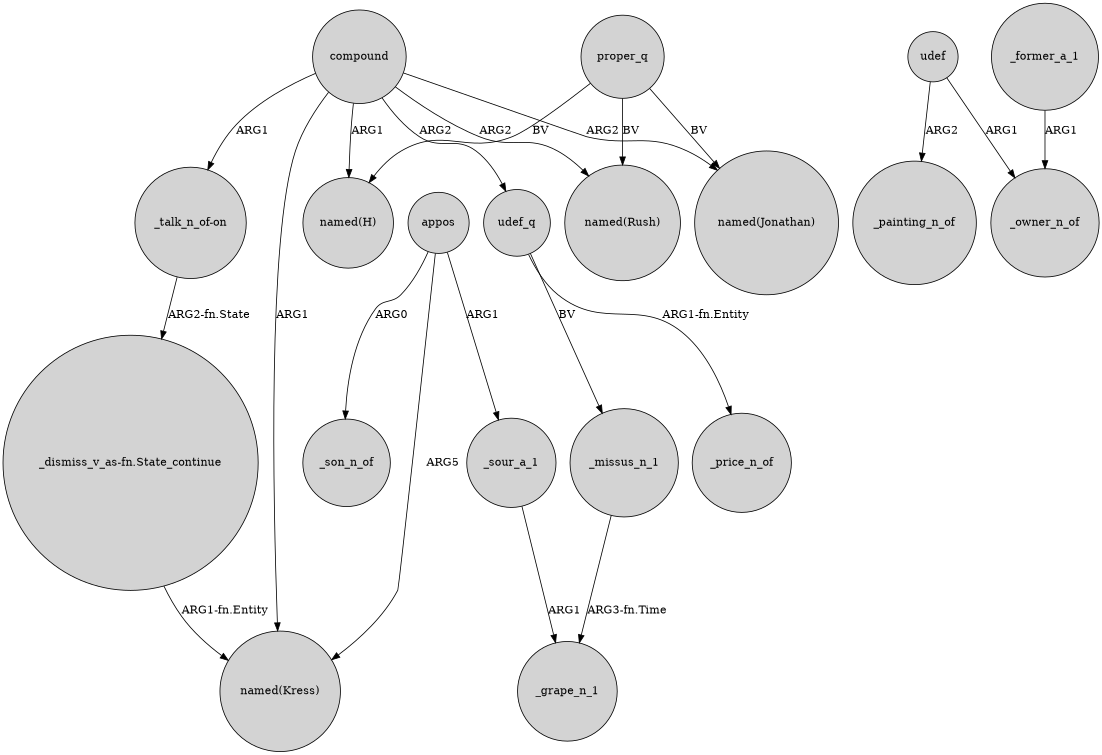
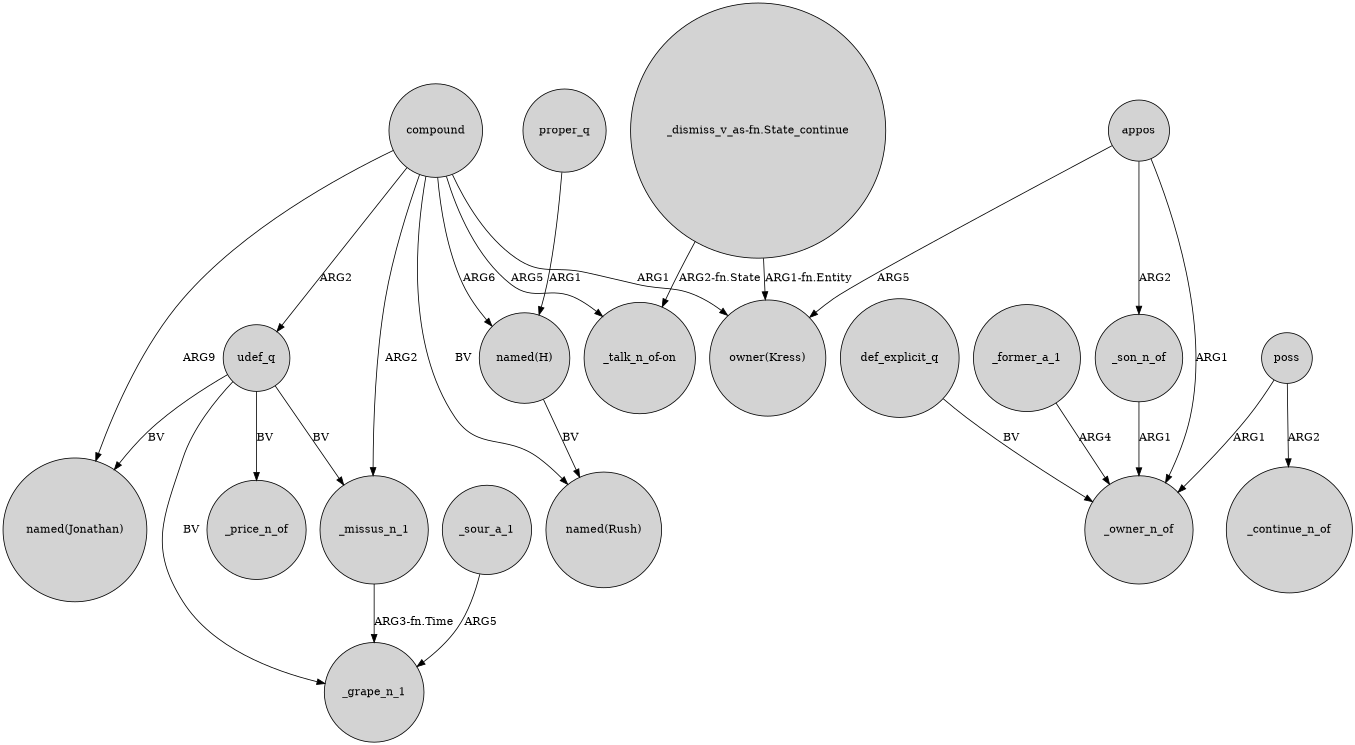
node "udef": label "udef" -> "poss"
edge "proper_q" -> "named(Jonathan)": now "udef_q" -> "named(Jonathan)"
edge "proper_q" -> "named(Rush)": now "named(H)" -> "named(Rush)"
edge "compound" -> "_talk_n_of-on": label "ARG1" -> "ARG5"
edge "compound" -> "named(H)": label "ARG1" -> "ARG6"
edge "compound" -> "named(Rush)": label "ARG2" -> "BV"
edge "proper_q" -> "named(H)": label "BV" -> "ARG1"
edge "compound" -> "named(Jonathan)": label "ARG2" -> "ARG9"
edge "_former_a_1" -> "_owner_n_of": label "ARG1" -> "ARG4"
node "_painting_n_of": label "_painting_n_of" -> "_continue_n_of"
edge "_talk_n_of-on" -> "_dismiss_v_as-fn.State_continue": reversed
edge "appos" -> "_son_n_of": label "ARG0" -> "ARG2"
edge "udef_q" -> "_price_n_of": label "ARG1-fn.Entity" -> "BV"
edge "compound" -> "_missus_n_1": added, label "ARG2"
edge "appos" -> "_sour_a_1": now "appos" -> "_owner_n_of"
node "def_explicit_q": added
edge "_son_n_of" -> "_owner_n_of": added, label "ARG1"
edge "udef_q" -> "_grape_n_1": added, label "BV"
edge "_sour_a_1" -> "_grape_n_1": label "ARG1" -> "ARG5"
node "named(Kress)": label "named(Kress)" -> "owner(Kress)"
